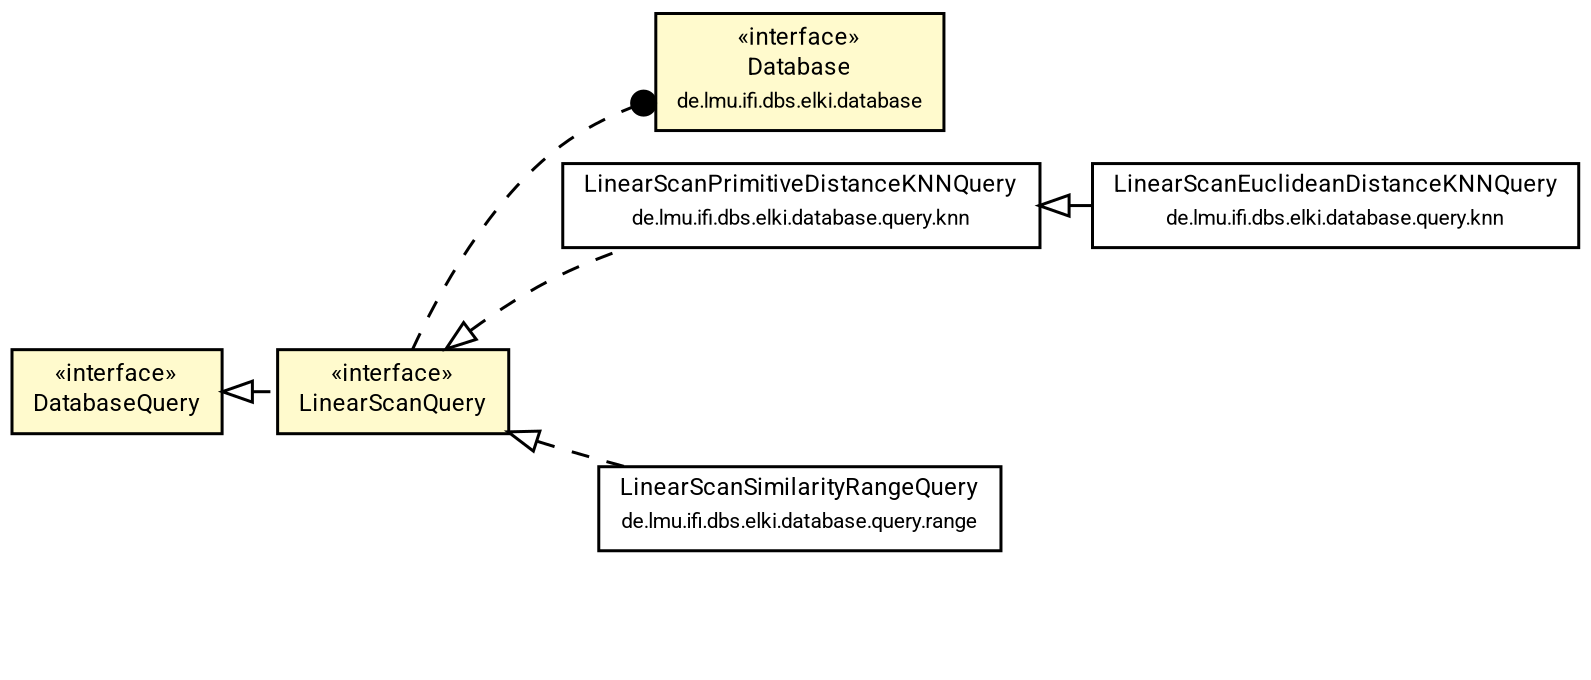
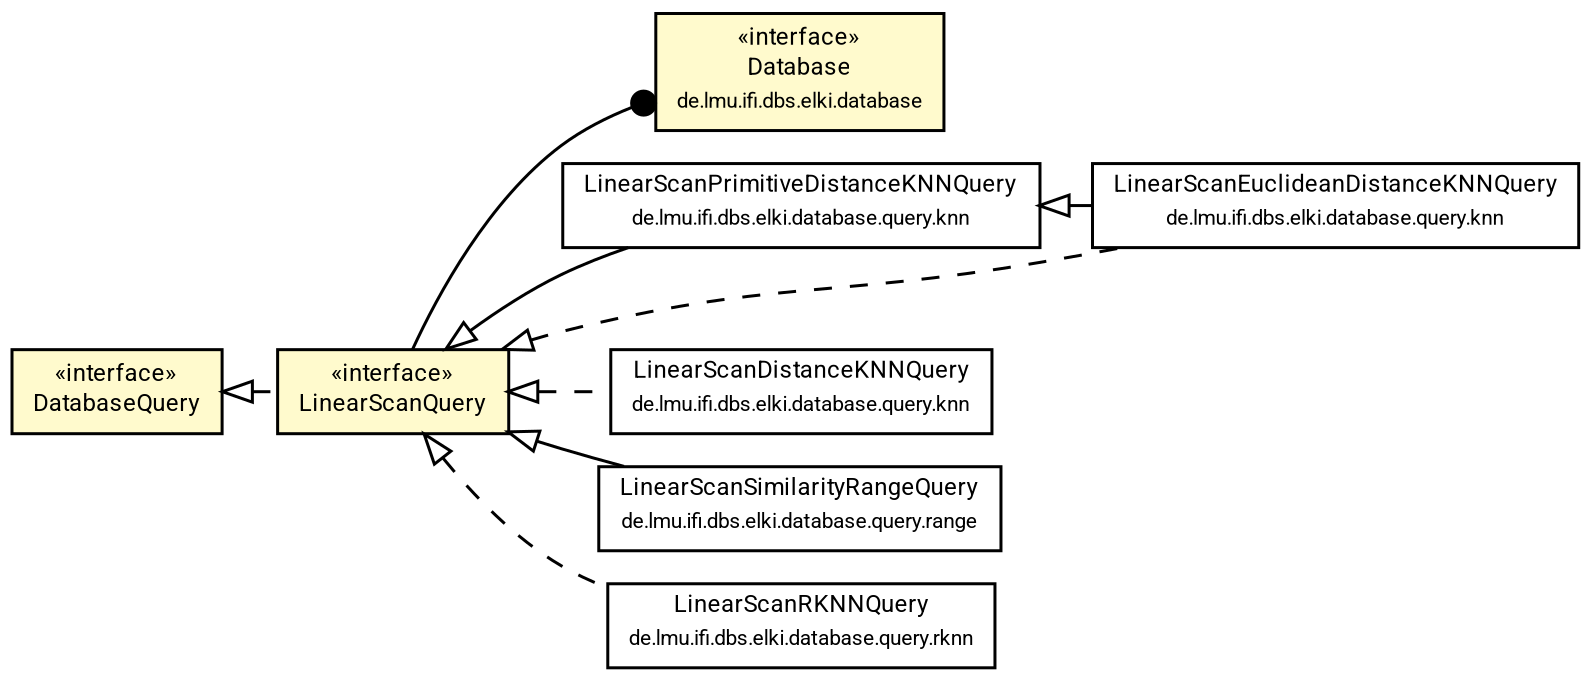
edge "LinearScanQuery" -> "Database": style dashed -> solid
edge "LinearScanPrimitiveDistanceKNNQuery" -> "LinearScanQuery": style dashed -> solid
edge "LinearScanEuclideanDistanceKNNQuery" -> "LinearScanQuery": added
node "LinearScanDistanceKNNQuery": added
edge "LinearScanSimilarityRangeQuery" -> "LinearScanQuery": style dashed -> solid
node "LinearScanRKNNQuery": added
